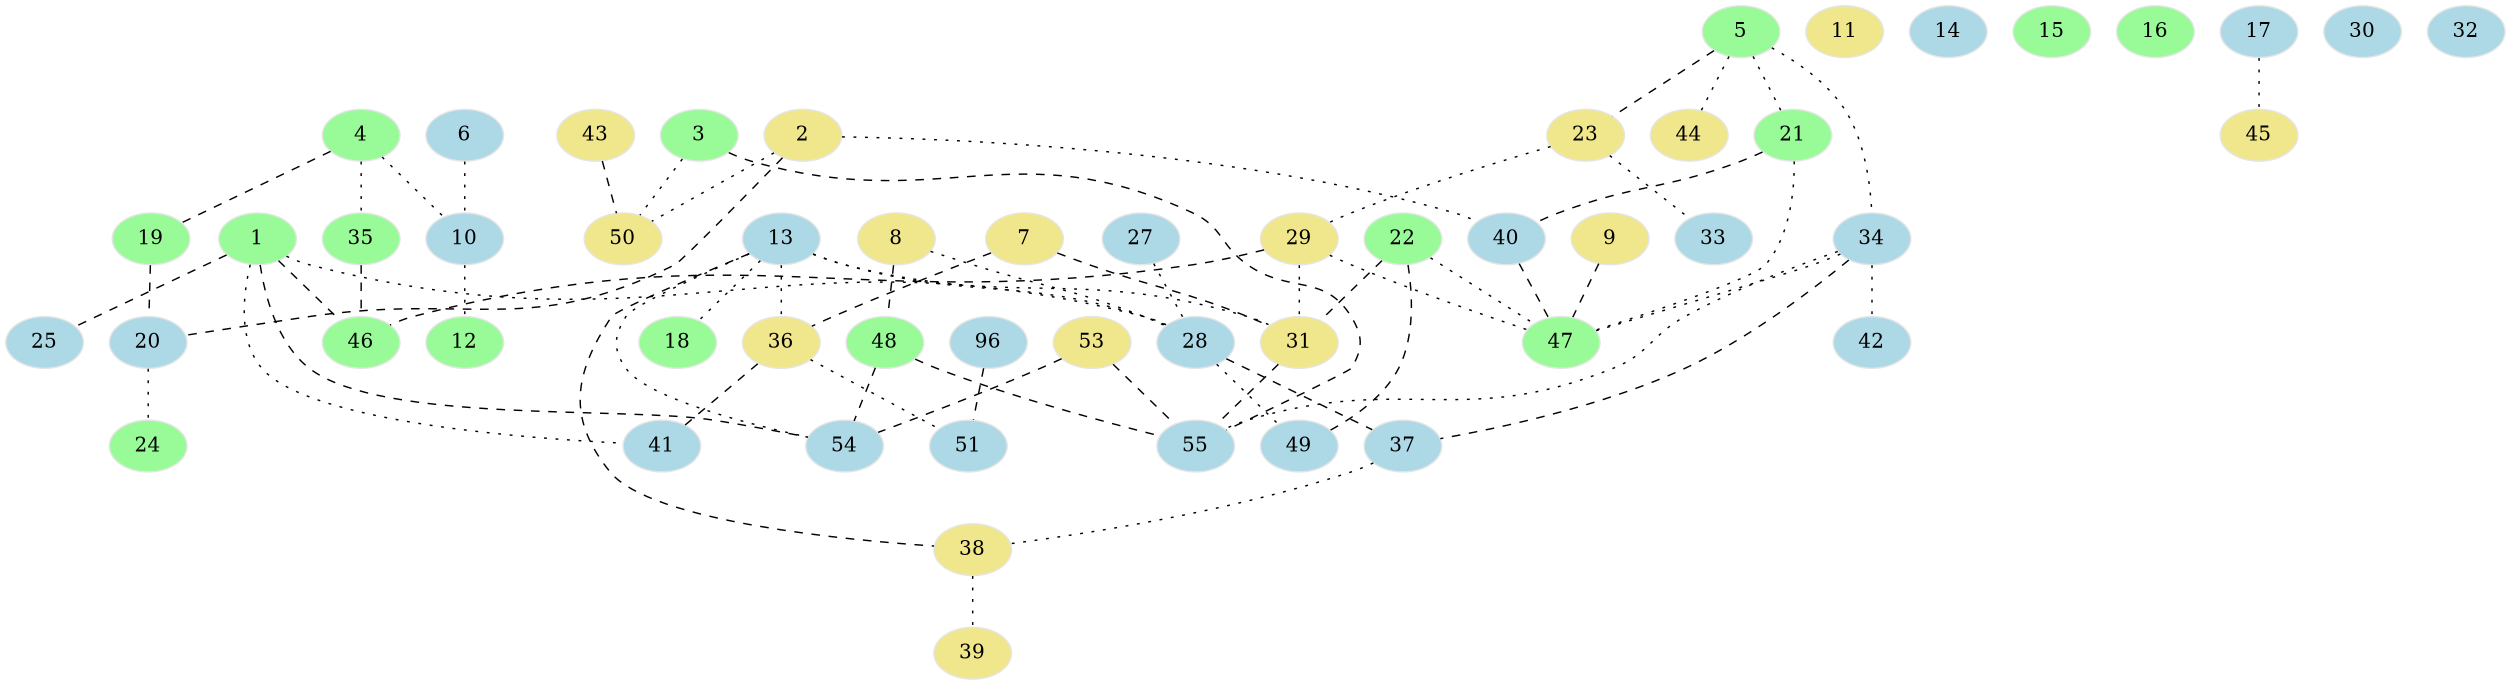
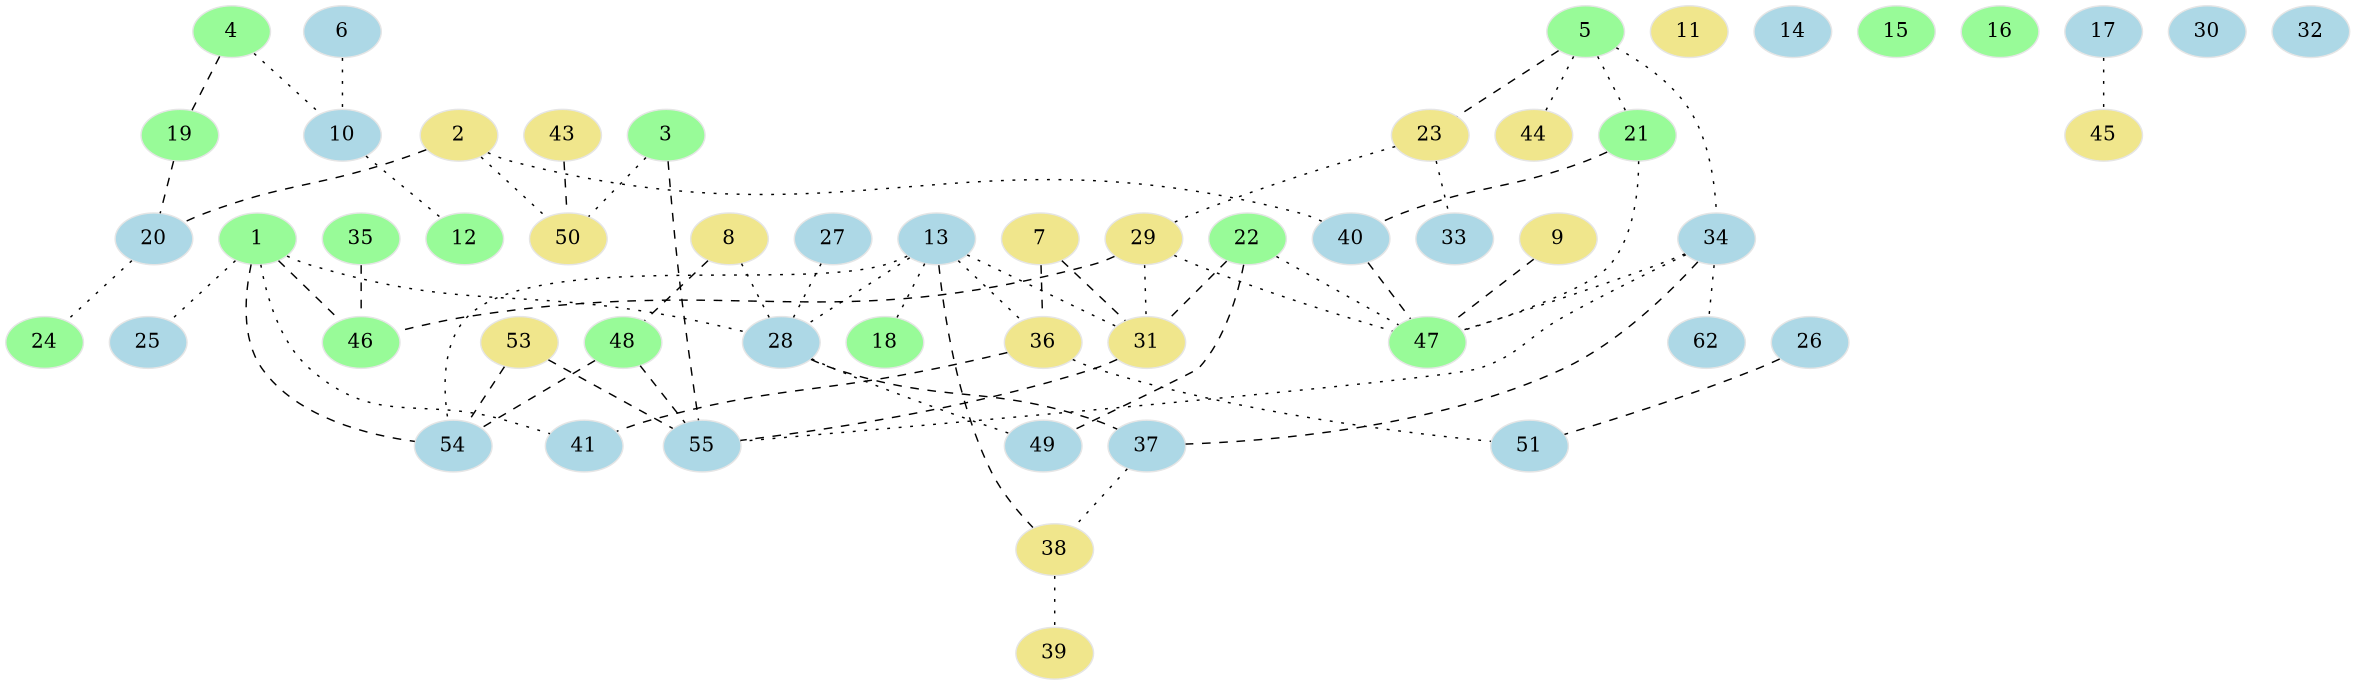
edge "4" -- "35": removed
edge "1" -- "25": style dashed -> dotted
node "96": label "96" -> "26"
node "42": label "42" -> "62"
